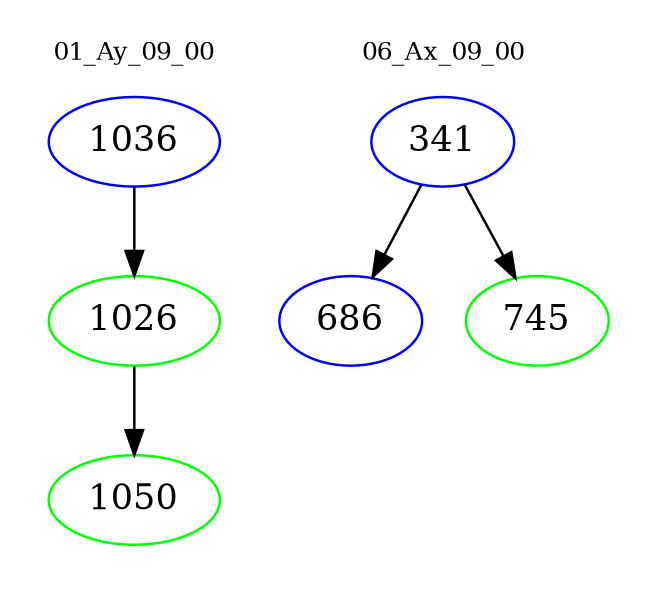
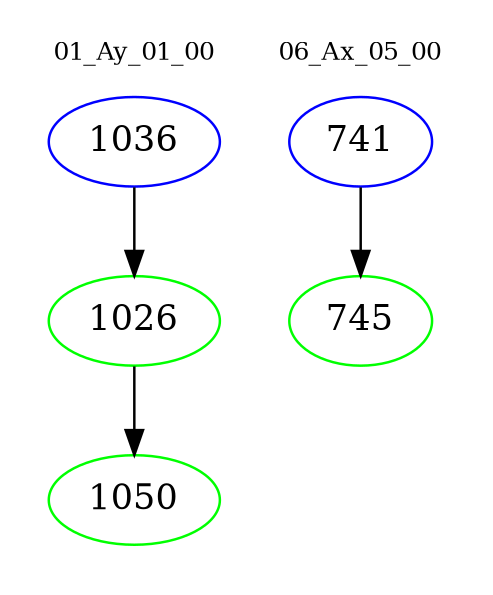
cluster "01_Ay_09_00": label "01_Ay_09_00" -> "01_Ay_01_00"
cluster "06_Ax_09_00": label "06_Ax_09_00" -> "06_Ax_05_00"
node "341": label "341" -> "741"
node "686": removed
